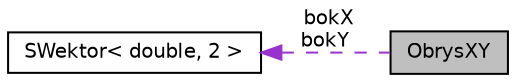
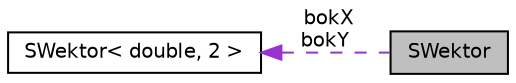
node "ObrysXY": label "ObrysXY" -> "SWektor"
